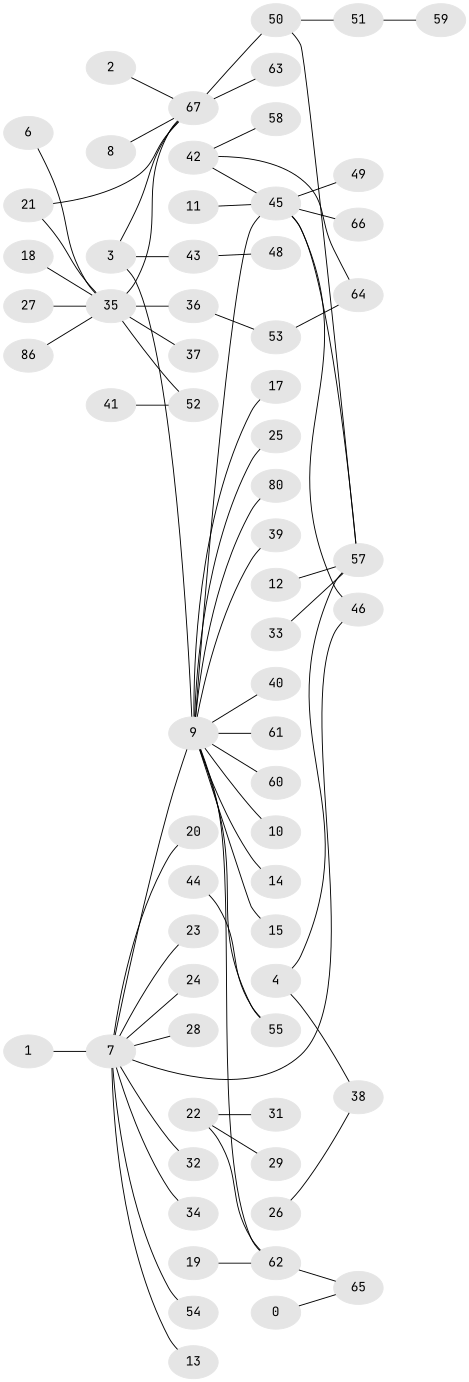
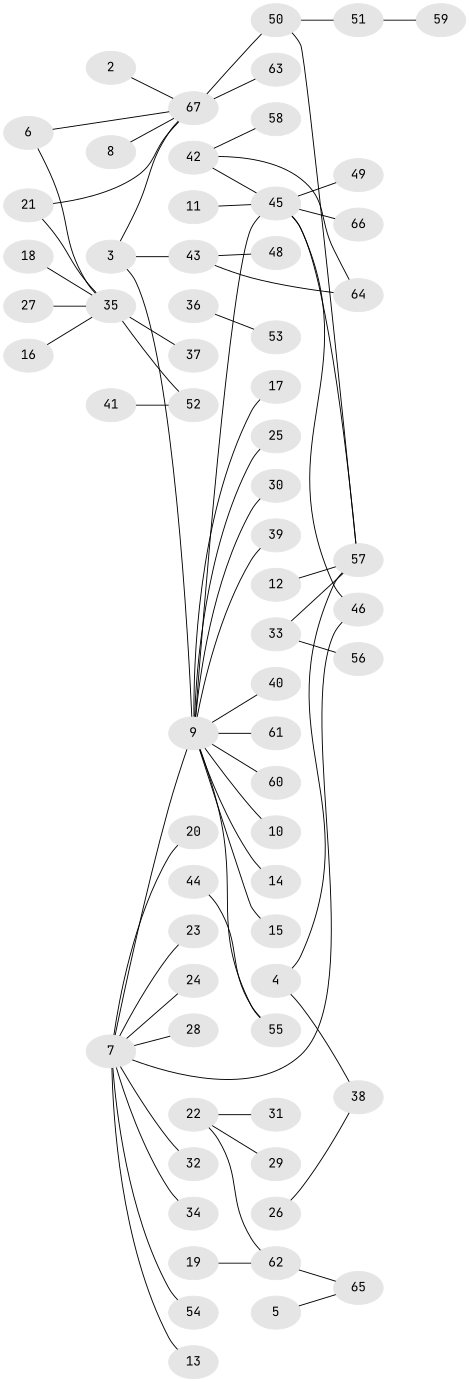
edge "67" -- "35": now "67" -- "6"
edge "35" -- "36": removed
edge "64" -- "53": now "64" -- "43"
node "86": label "86" -> "16"
node "80": label "80" -> "30"
node "56": added
edge "9" -- "62": removed
node "1": removed
node "0": label "0" -> "5"
